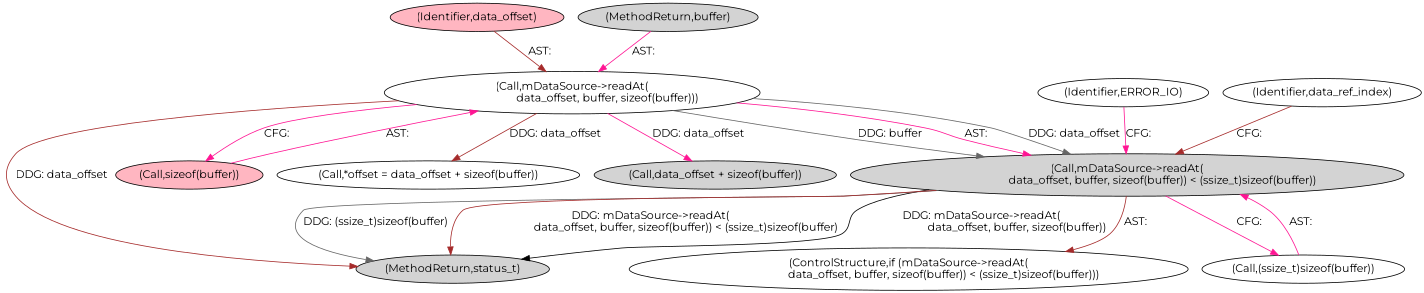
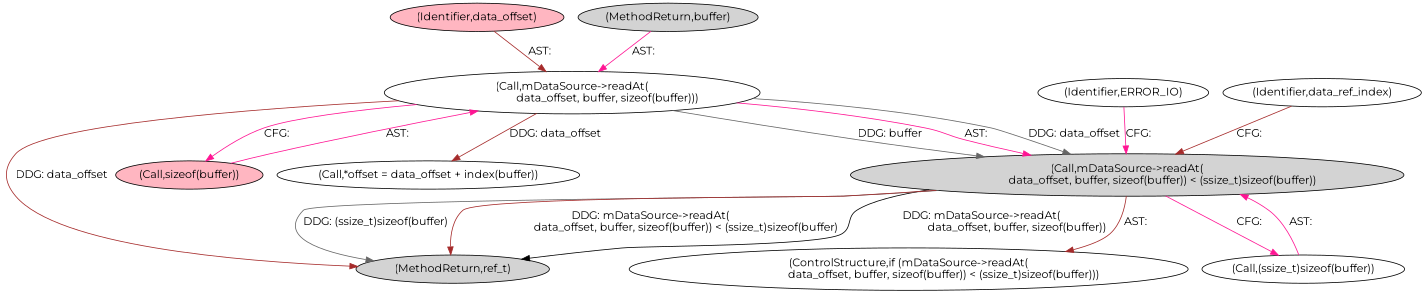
node "(Call,*offset = data_offset + sizeof(buffer))": label "(Call,*offset = data_offset + sizeof(buffer))" -> "(Call,*offset = data_offset + index(buffer))"
node "(Call,data_offset + sizeof(buffer))": removed
node "(MethodReturn,status_t)": label "(MethodReturn,status_t)" -> "(MethodReturn,ref_t)"
